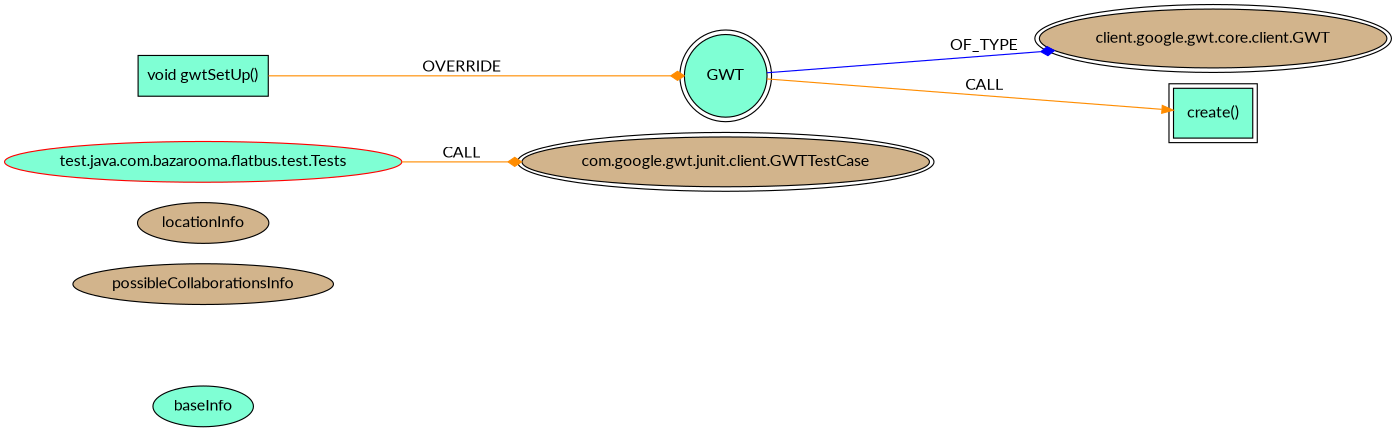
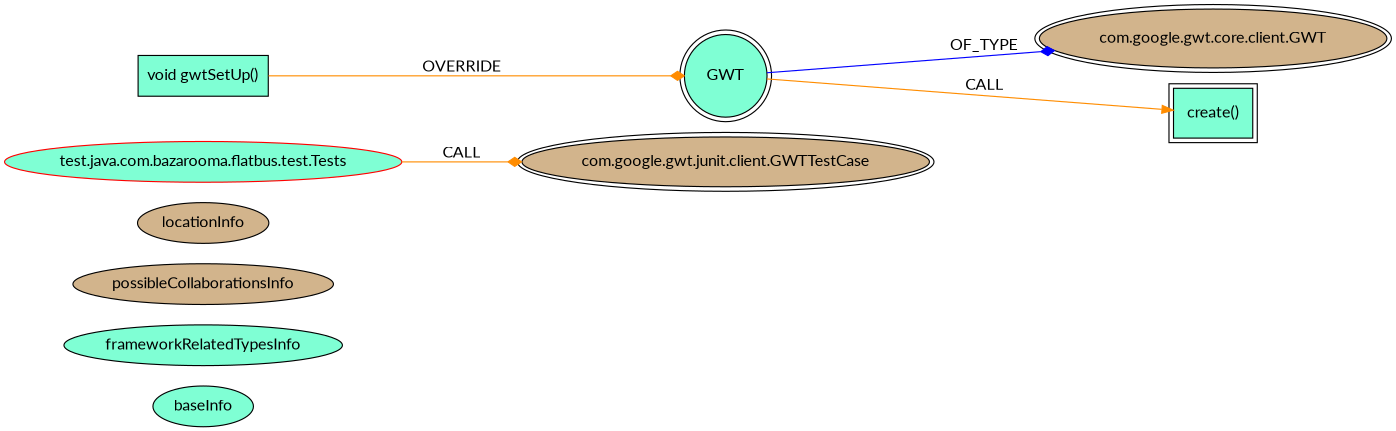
node "client.google.gwt.core.client.GWT": label "client.google.gwt.core.client.GWT" -> "com.google.gwt.core.client.GWT"
node "frameworkRelatedTypesInfo": added
